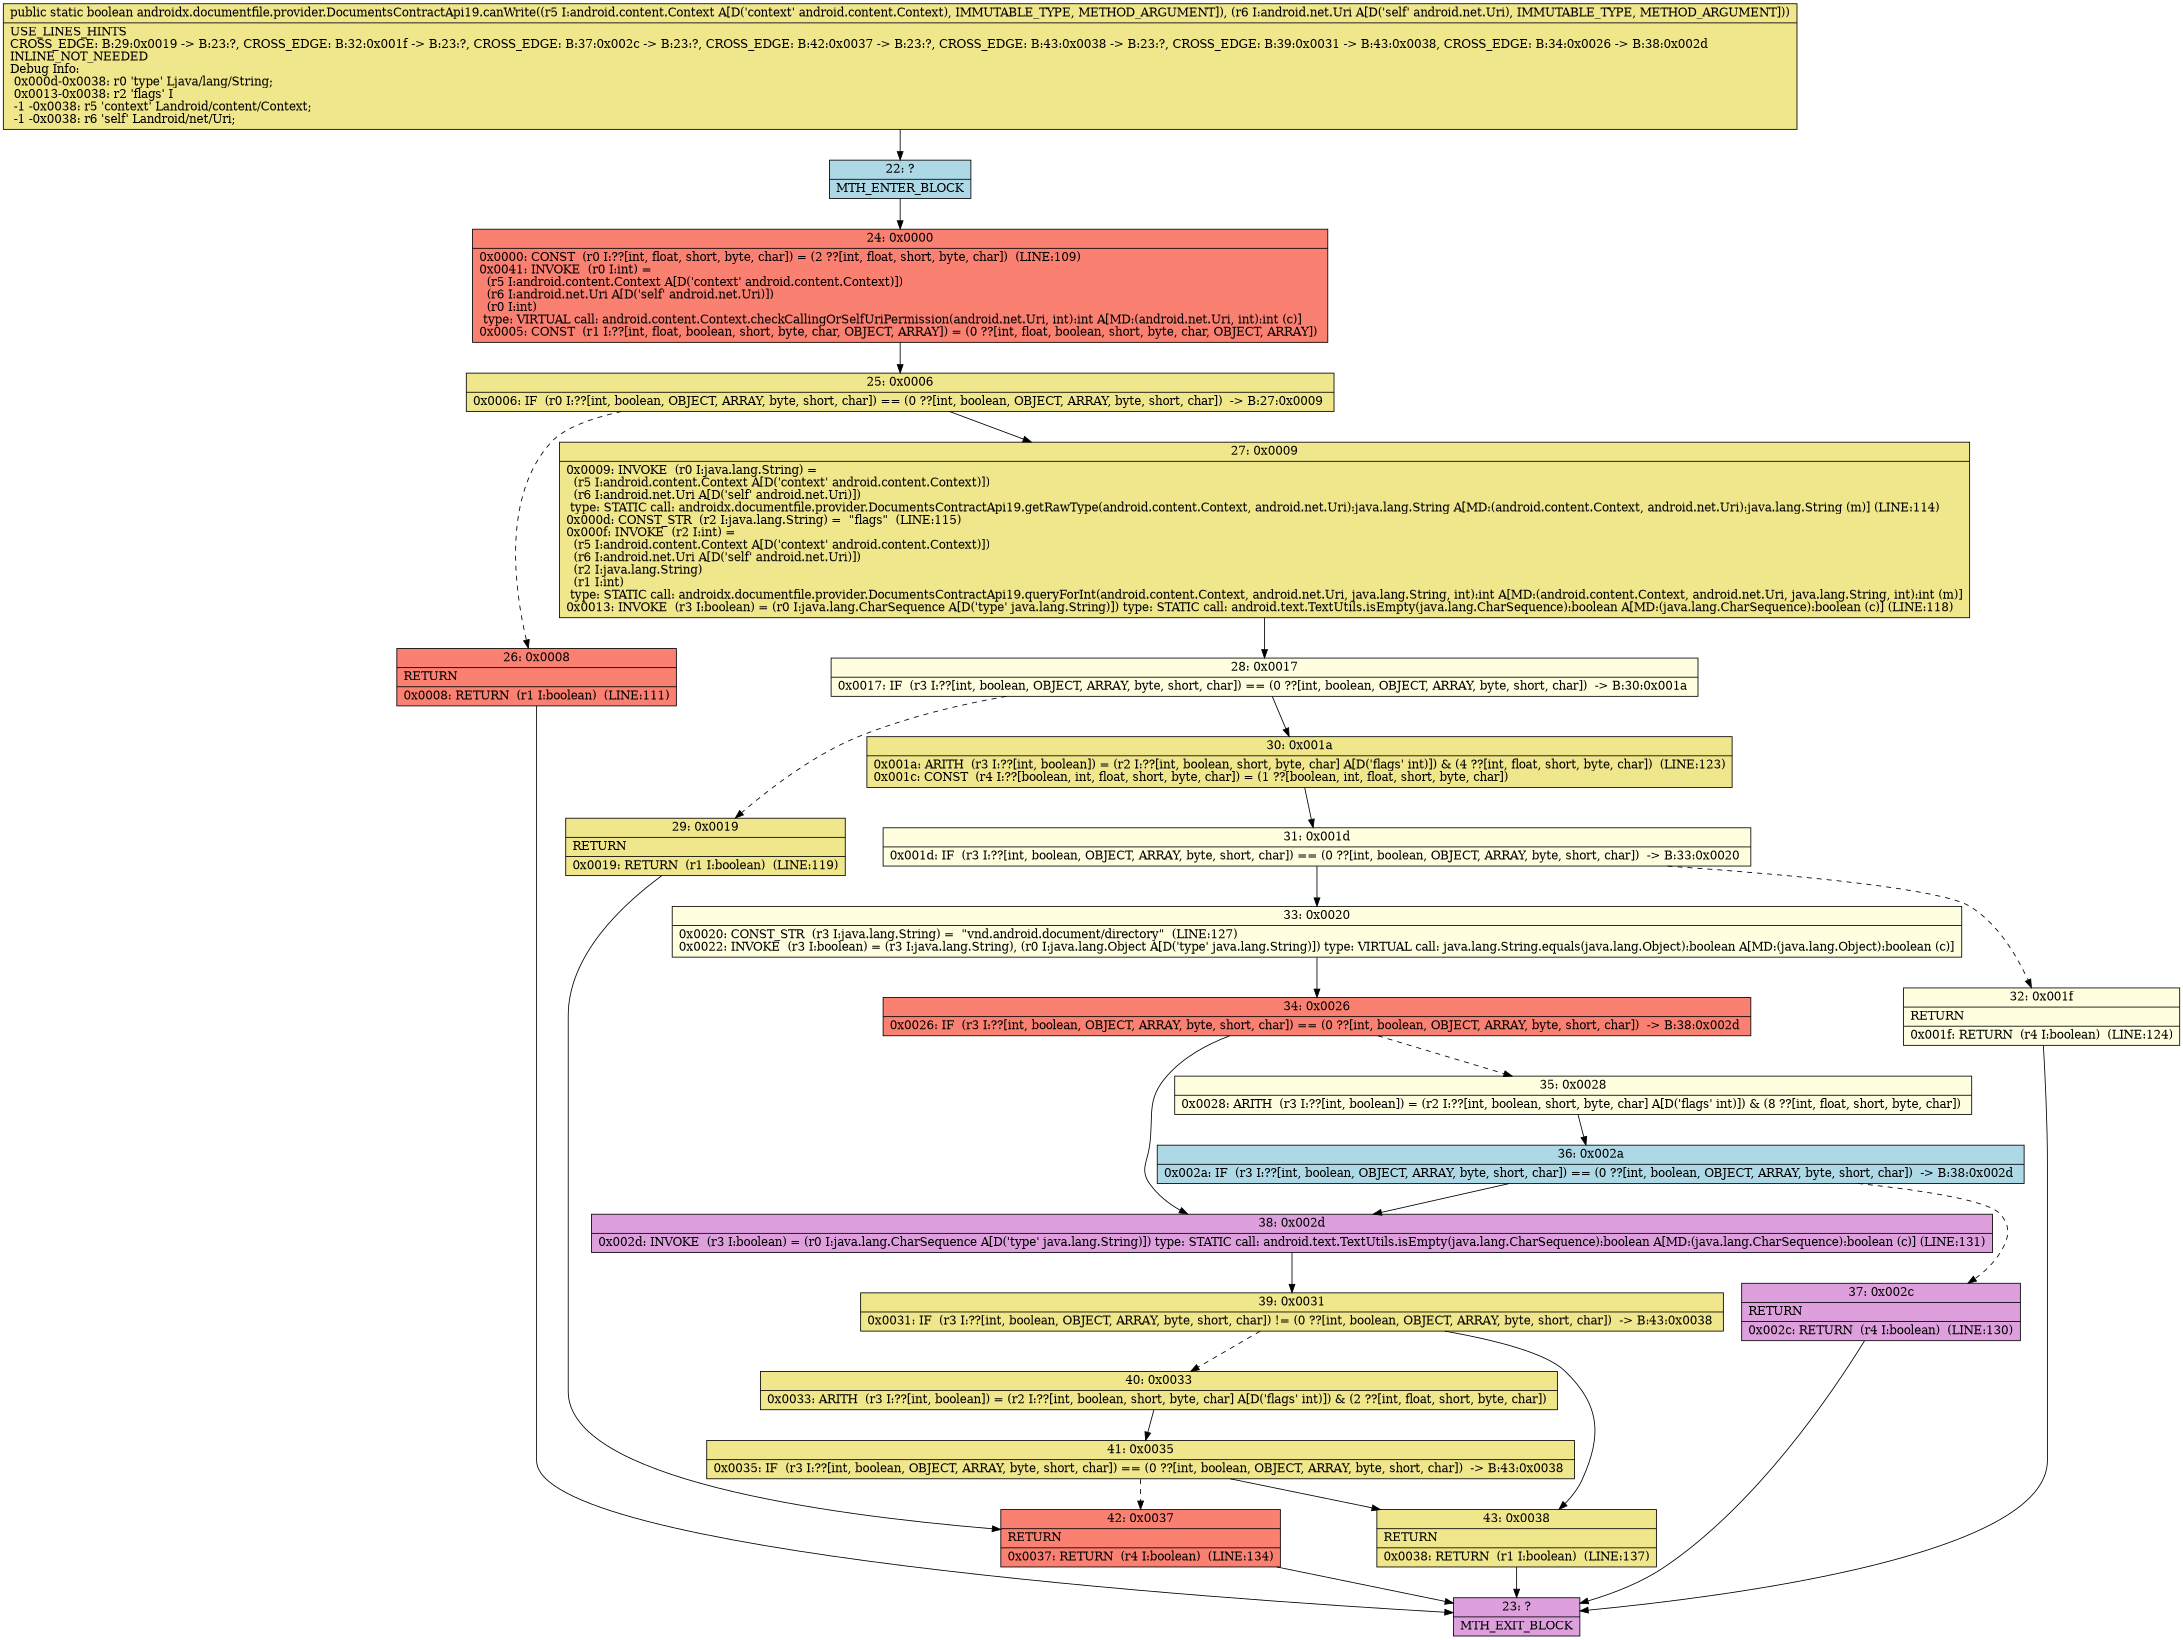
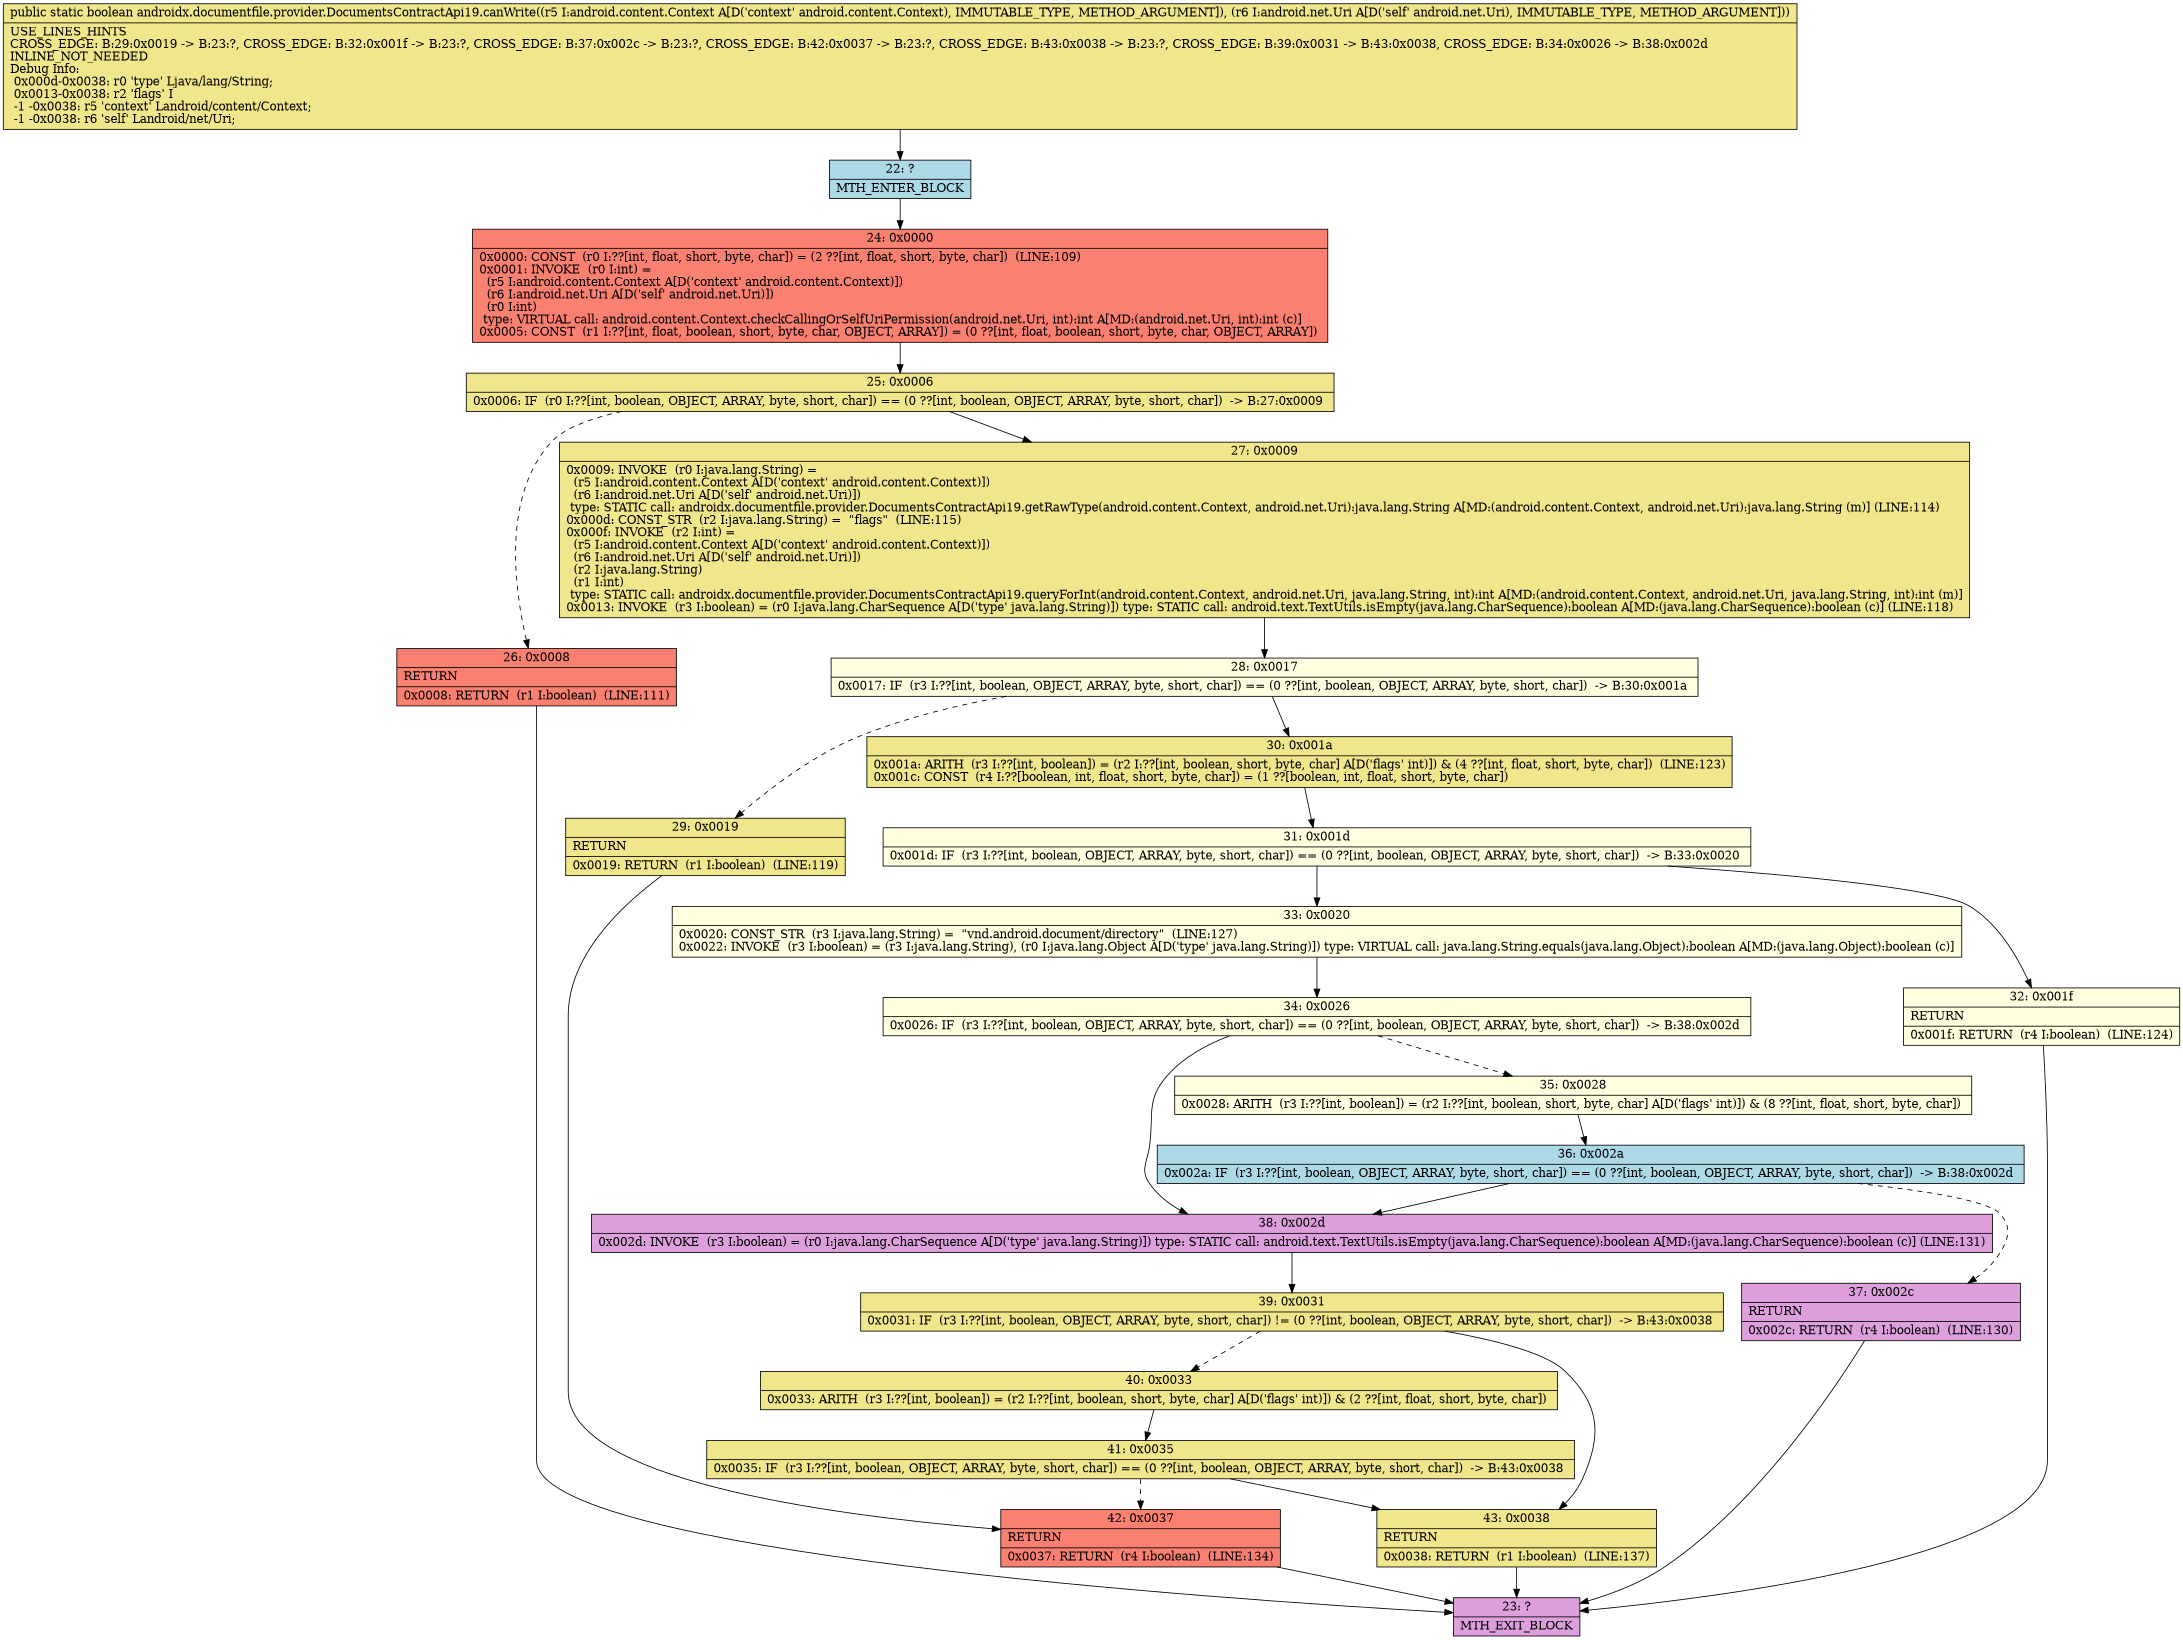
node "24: 0x0000": text "0x0041: INVOKE  (r0 I:int) =" -> "0x0001: INVOKE  (r0 I:int) ="
edge "31: 0x001d" -> "32: 0x001f": style dashed -> solid
node "34: 0x0026": fillcolor salmon -> lightyellow
